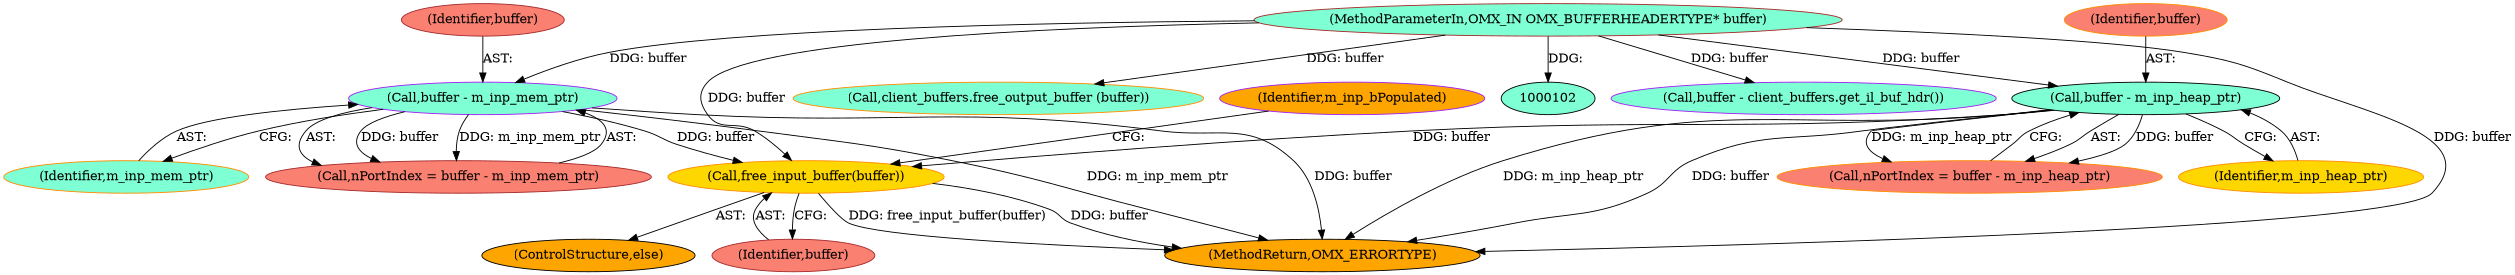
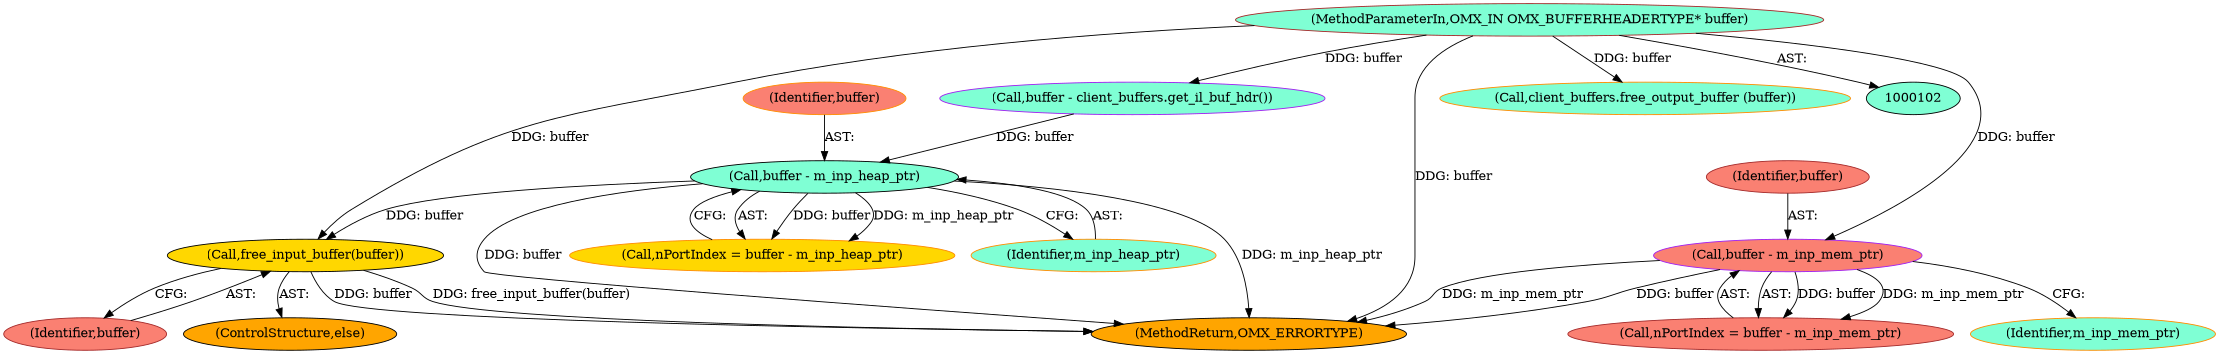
edge "(MethodParameterIn,OMX_IN OMX_BUFFERHEADERTYPE* buffer)" -> "1000102": label "DDG: " -> "AST: "
edge "(MethodParameterIn,OMX_IN OMX_BUFFERHEADERTYPE* buffer)" -> "(Call,buffer - m_inp_heap_ptr)": now "(Call,buffer - client_buffers.get_il_buf_hdr())" -> "(Call,buffer - m_inp_heap_ptr)"
node "(Call,buffer - m_inp_mem_ptr)": fillcolor aquamarine -> salmon
node "(Identifier,m_inp_bPopulated)": removed
edge "(Identifier,m_inp_mem_ptr)" -> "(Call,buffer - m_inp_mem_ptr)": removed, label "AST:"
edge "(Call,buffer - m_inp_mem_ptr)" -> "(Call,free_input_buffer(buffer))": removed, label "DDG: buffer"
node "(Call,free_input_buffer(buffer))": color darkorange -> black
node "(Call,nPortIndex = buffer - m_inp_heap_ptr)": fillcolor salmon -> gold
node "(Identifier,m_inp_heap_ptr)": fillcolor gold -> aquamarine
